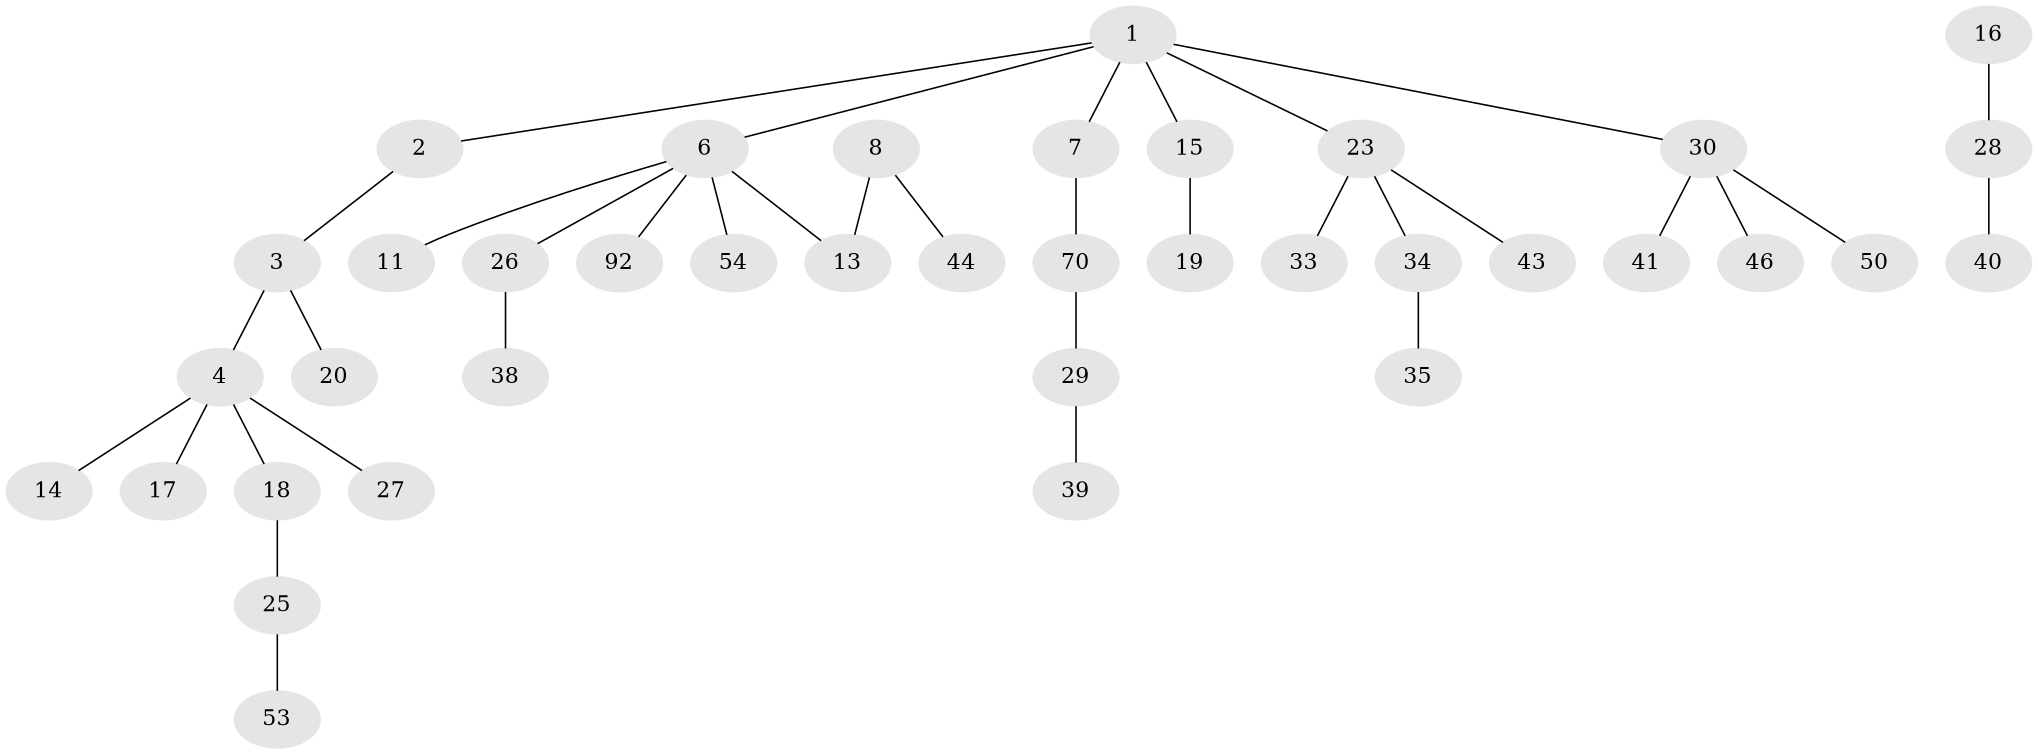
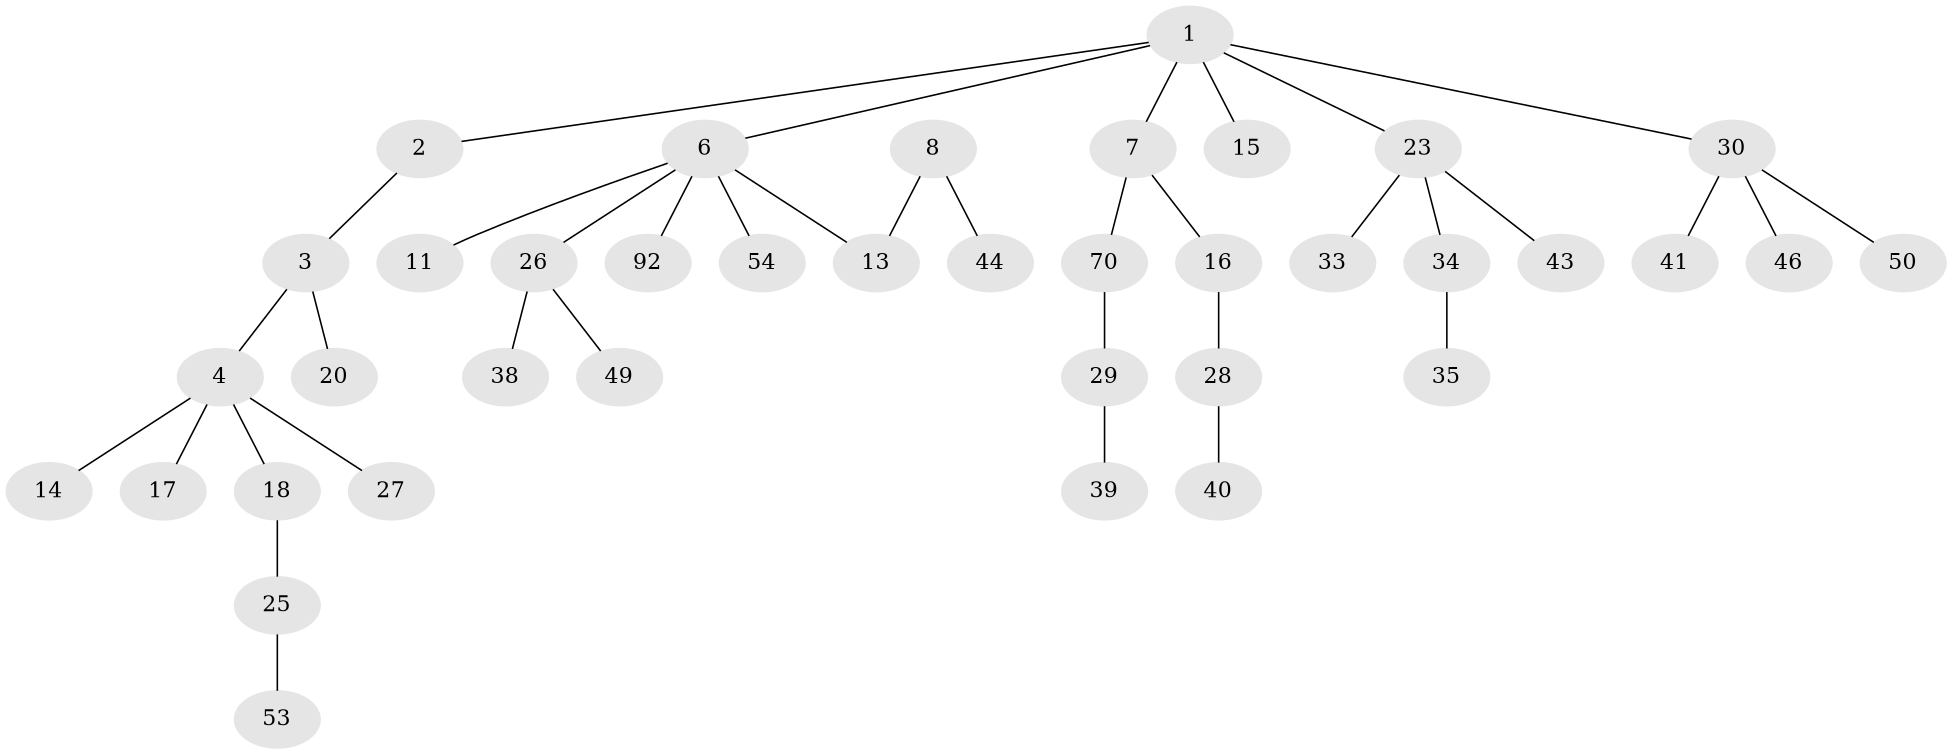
edge "7" -- "16": added
node "19": removed
node "49": added
